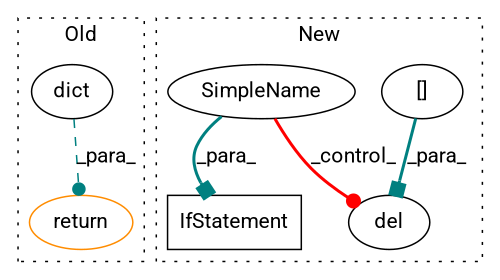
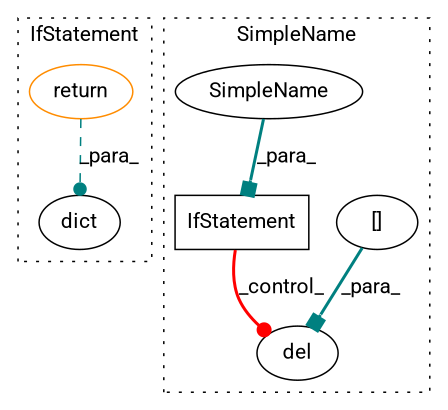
cluster "Old": label "Old" -> "IfStatement"
cluster "New": label "New" -> "SimpleName"
edge "dict" -> "return": reversed
edge "SimpleName" -> "del": now "IfStatement" -> "del"
